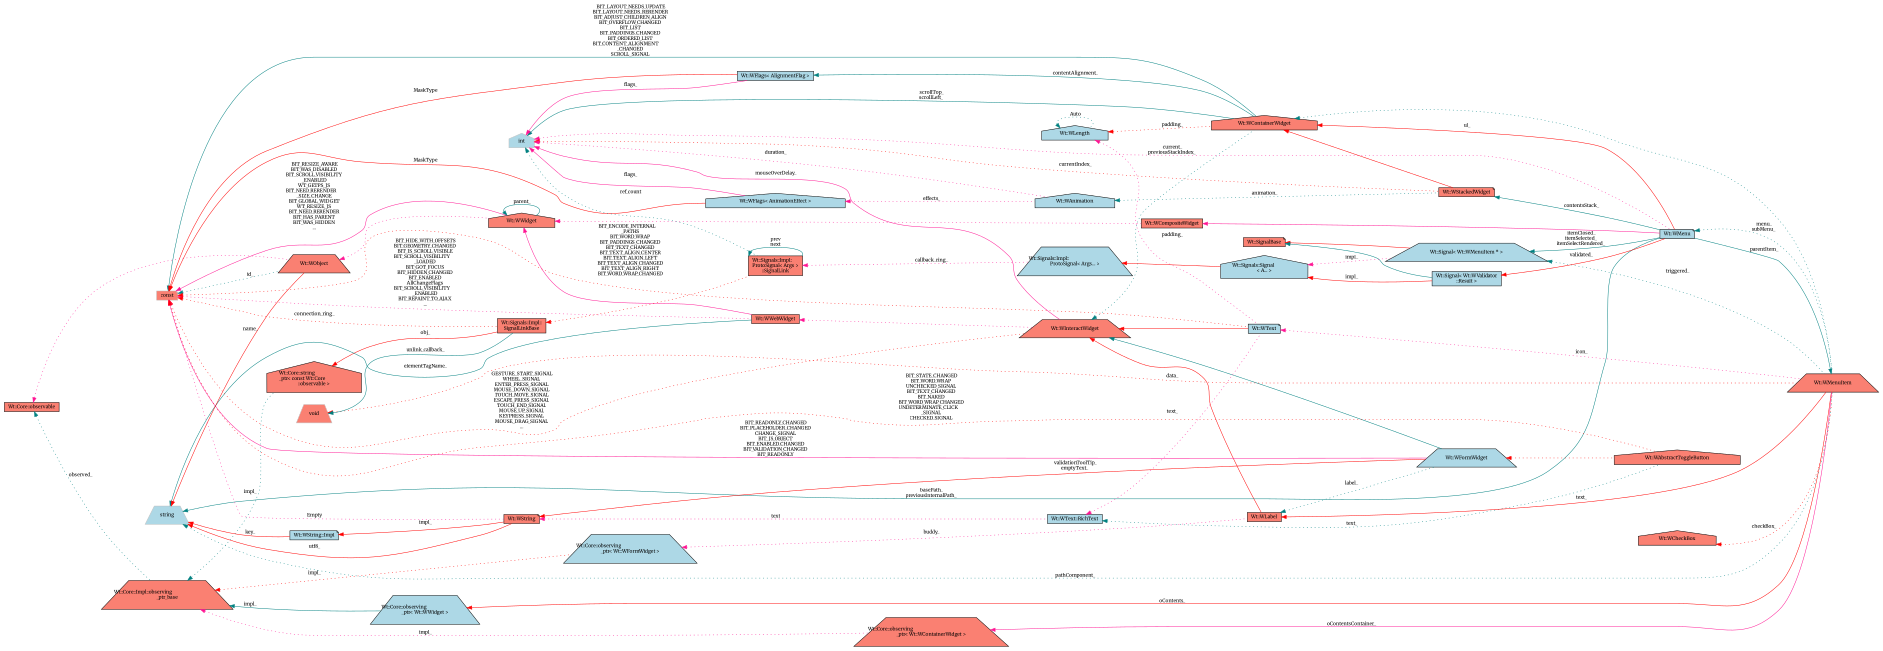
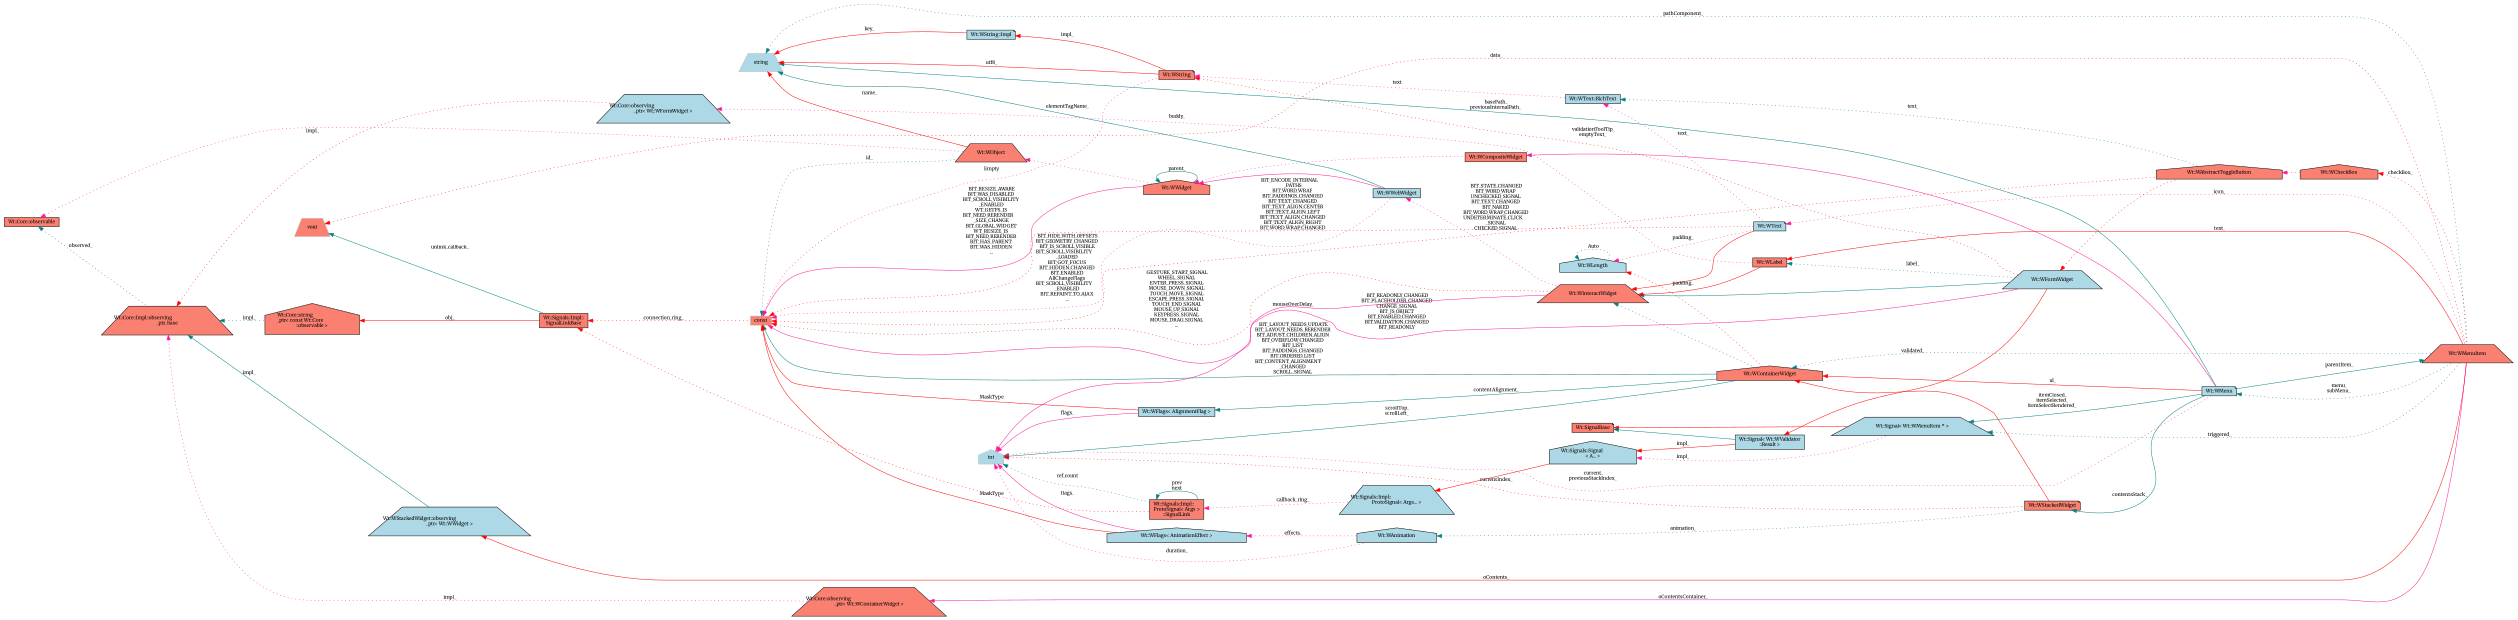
edge "Wt::WCheckBox" -> "Wt::WAbstractToggleButton": added
edge "Wt::WMenu" -> "Wt::Signal< Wt::WValidator ::Result >": now "Wt::WFormWidget" -> "Wt::Signal< Wt::WValidator ::Result >"
node "Wt::WWebWidget": fillcolor salmon -> lightblue
edge "Wt::Signals::Impl:: SignalLinkBase" -> "const": reversed
edge "Wt::WFormWidget" -> "Wt::WString": style solid -> dotted
node "Wt::Core::observing _ptr< Wt::WWidget >": label "Wt::Core::observing _ptr< Wt::WWidget >" -> "Wt::WStackedWidget::observing _ptr< Wt::WWidget >"
